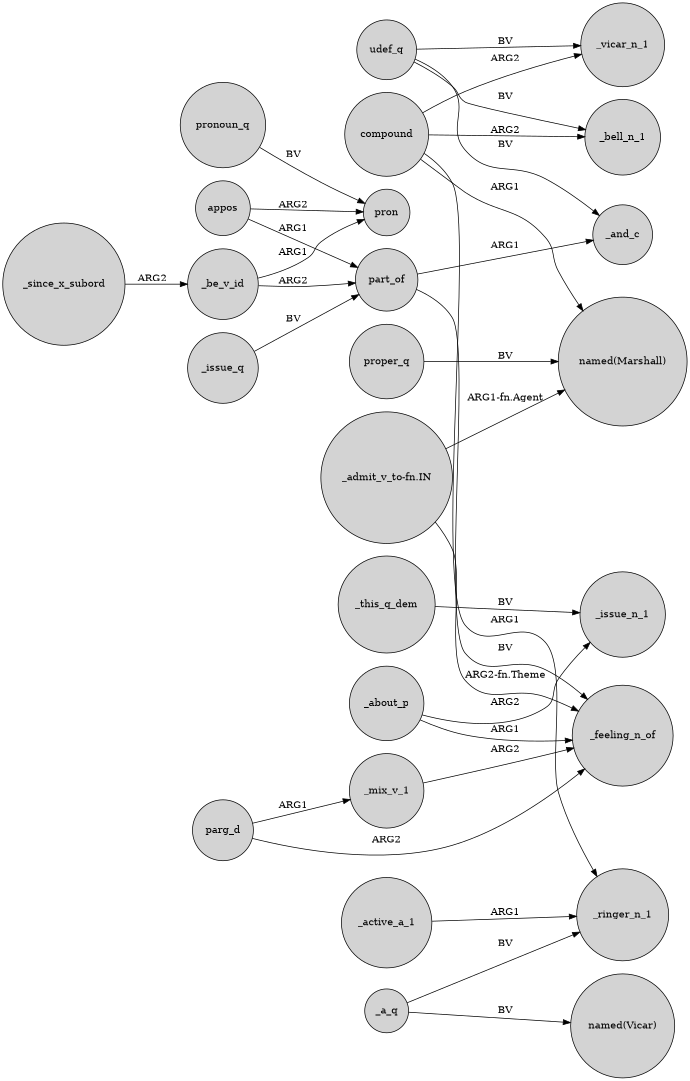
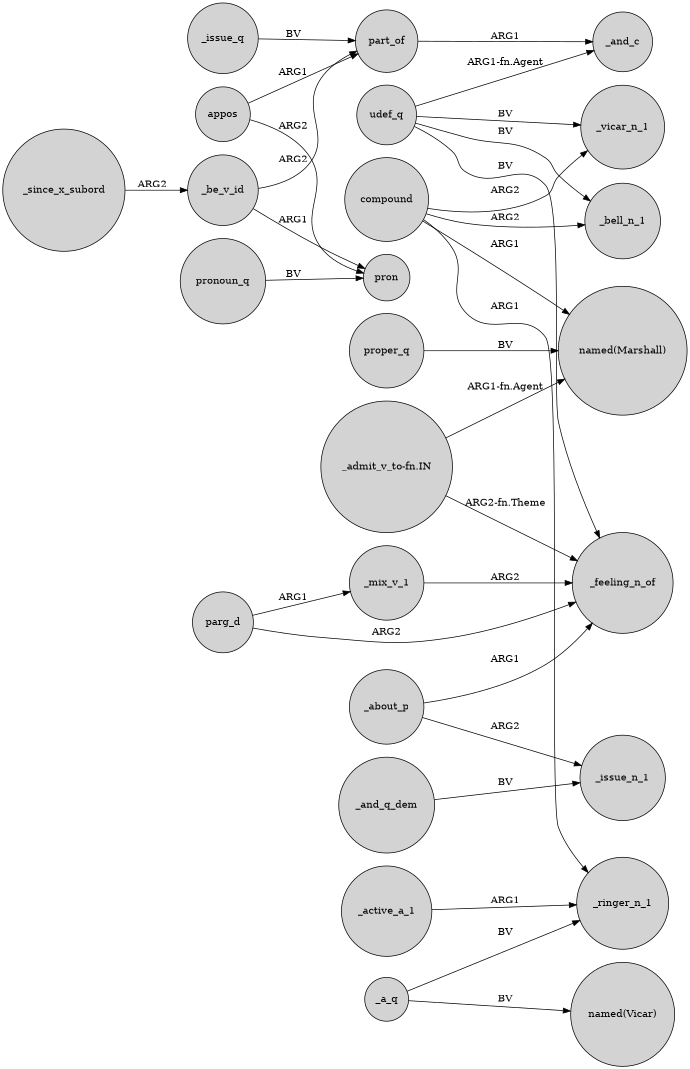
edge "udef_q" -> "_and_c": label "BV" -> "ARG1-fn.Agent"
node "_this_q_dem": label "_this_q_dem" -> "_and_q_dem"
edge "part_of" -> "_feeling_n_of": now "udef_q" -> "_feeling_n_of"
